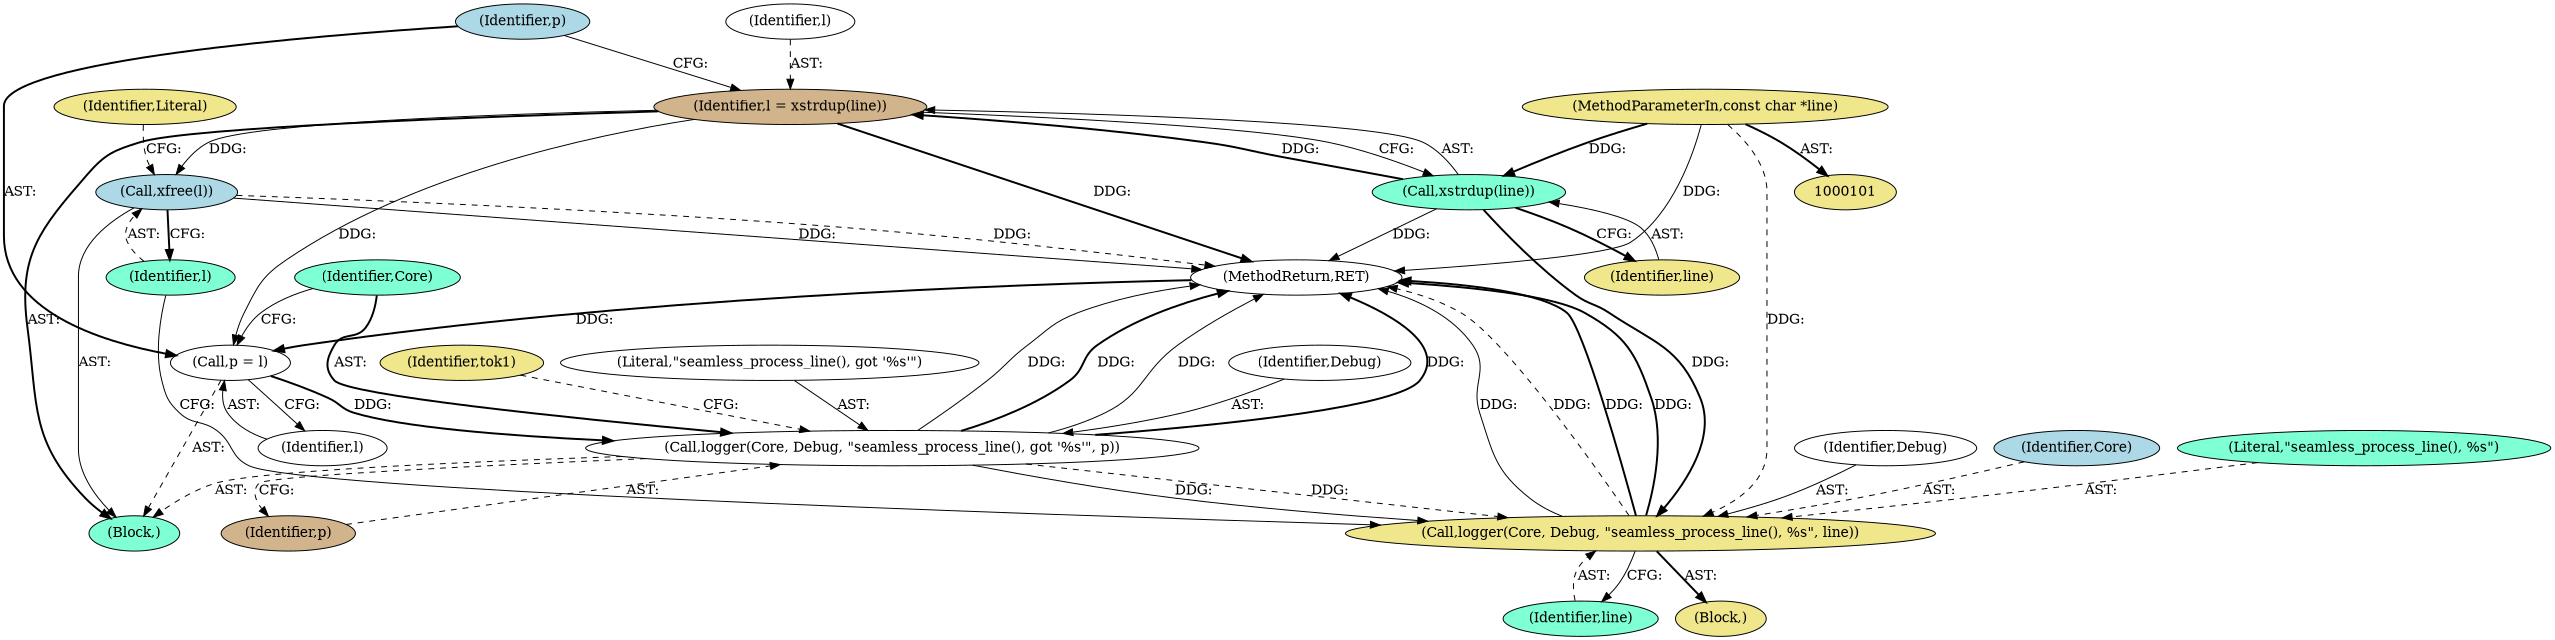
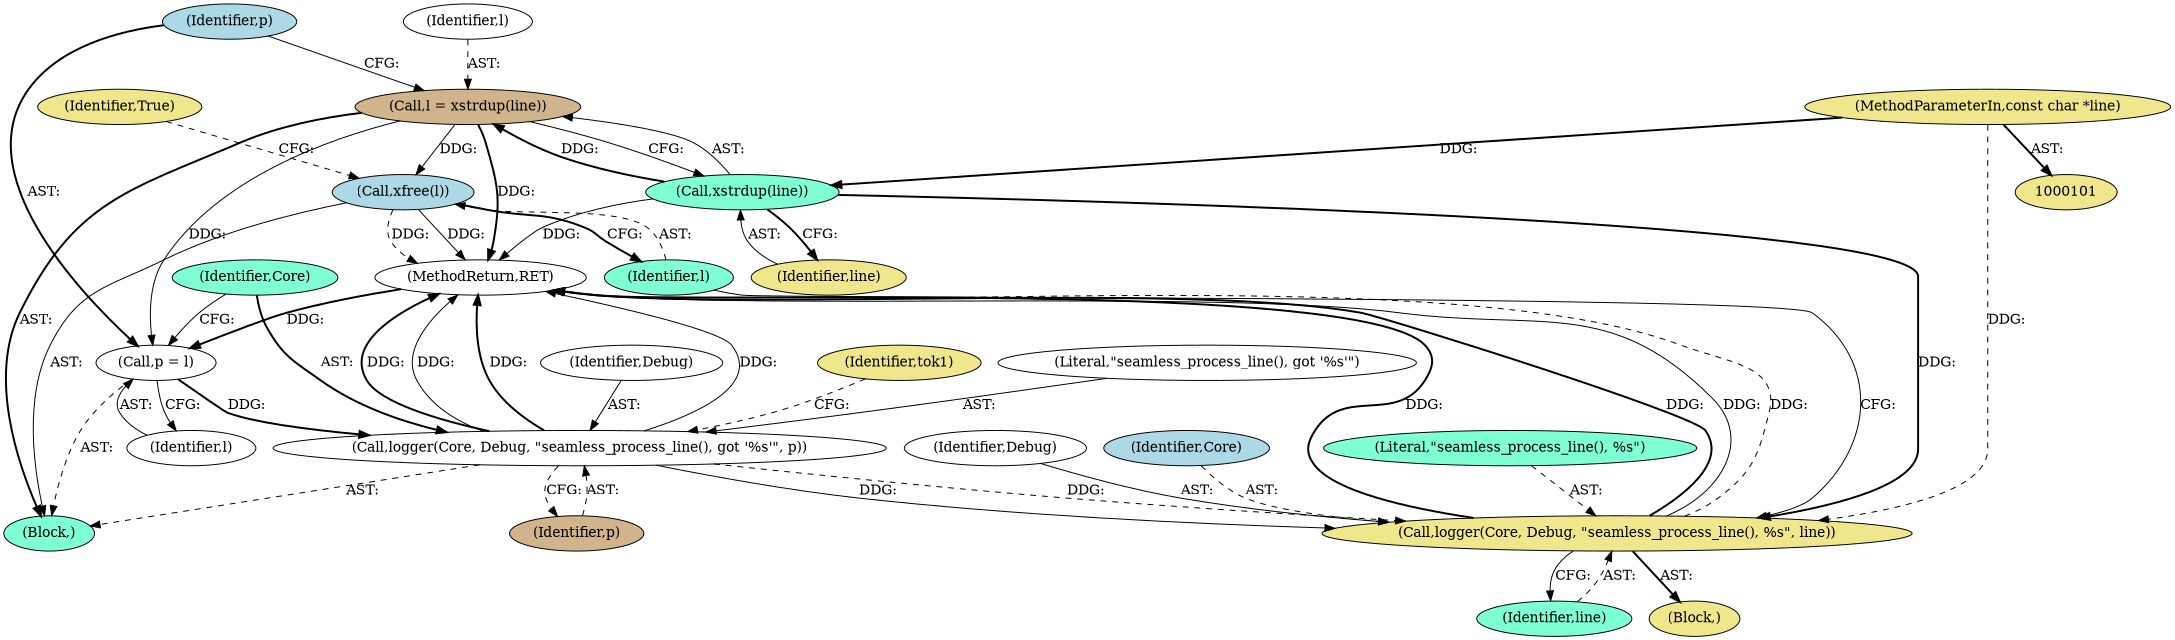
node "(Identifier,Literal)": label "(Identifier,Literal)" -> "(Identifier,True)"
node "(Identifier,l = xstrdup(line))": label "(Identifier,l = xstrdup(line))" -> "(Call,l = xstrdup(line))"
edge "(MethodParameterIn,const char *line)" -> "(MethodReturn,RET)": removed, label "DDG:"
